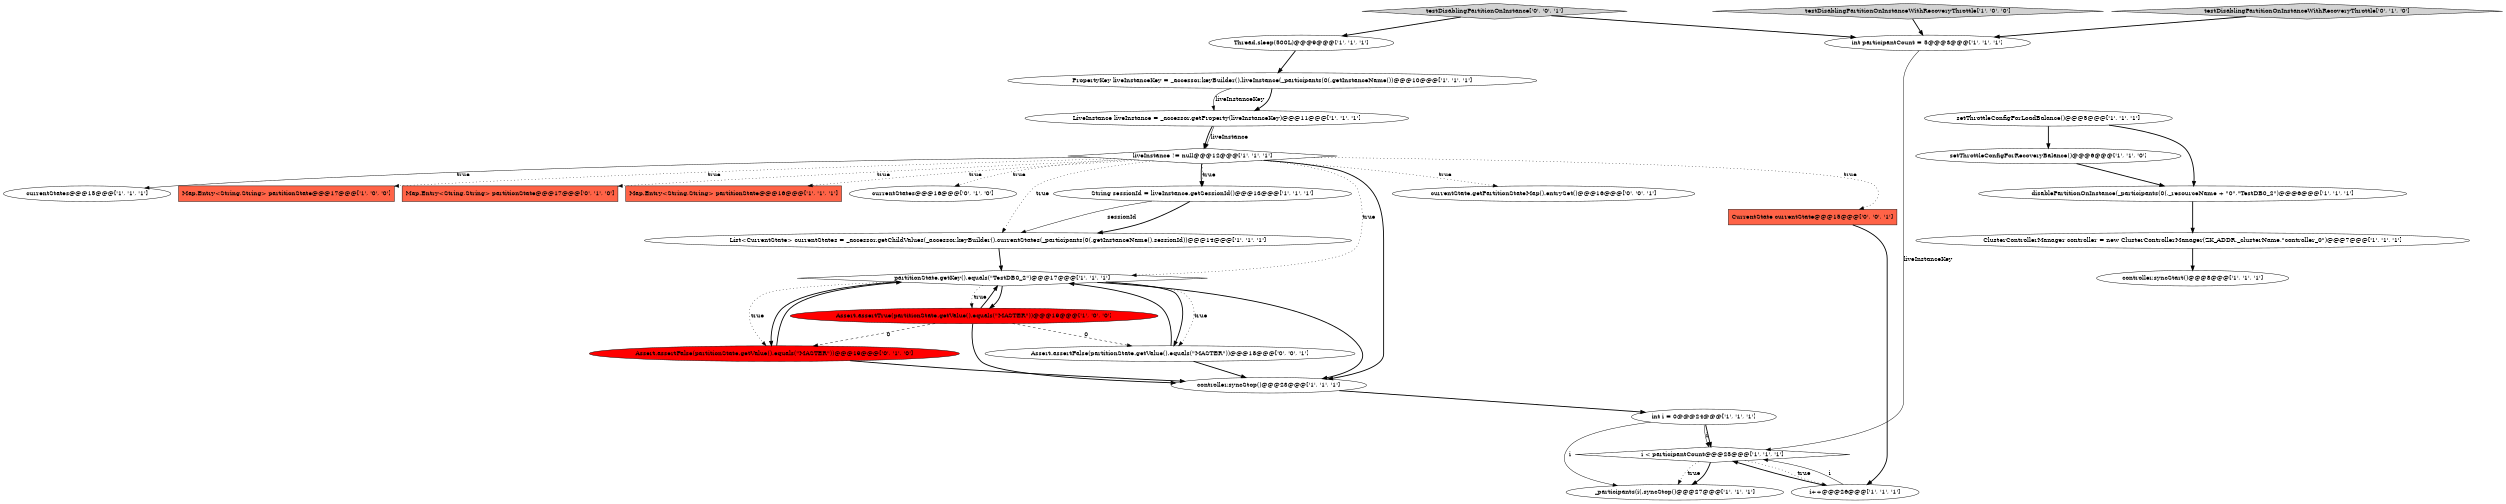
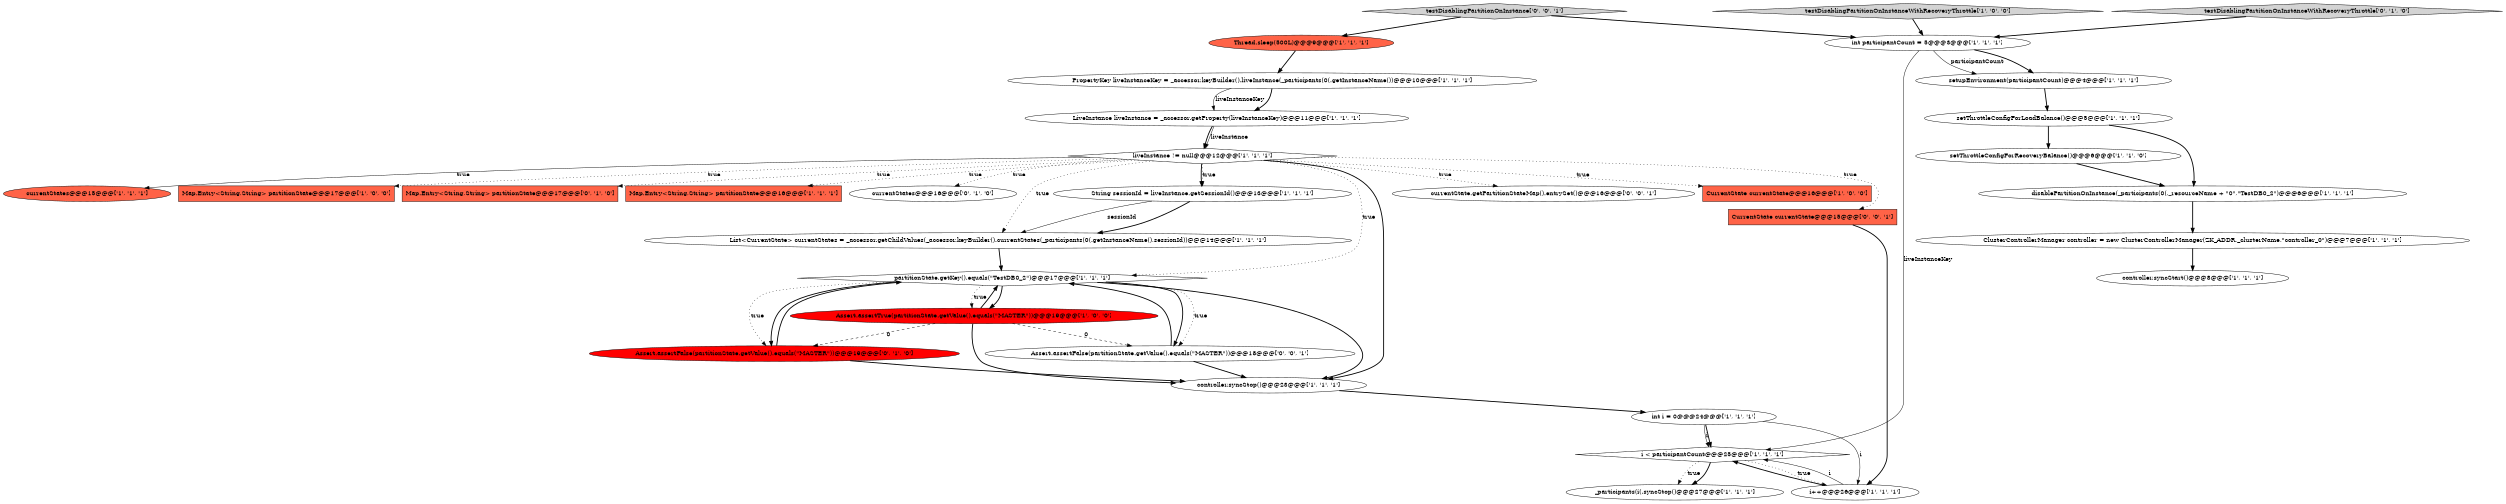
node "Thread.sleep(500L)@@@9@@@['1', '1', '1']": fillcolor white -> tomato
node "setupEnvironment(participantCount)@@@4@@@['1', '1', '1']": added
node "currentStates@@@15@@@['1', '1', '1']": fillcolor white -> tomato
node "CurrentState currentState@@@16@@@['1', '0', '0']": added
edge "int i = 0@@@24@@@['1', '1', '1']" -> "_participants(i(.syncStop()@@@27@@@['1', '1', '1']": now "int i = 0@@@24@@@['1', '1', '1']" -> "i++@@@26@@@['1', '1', '1']"
